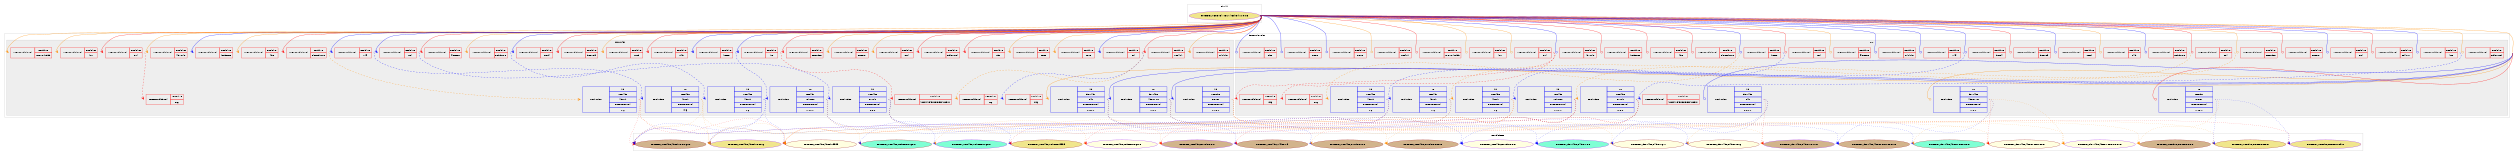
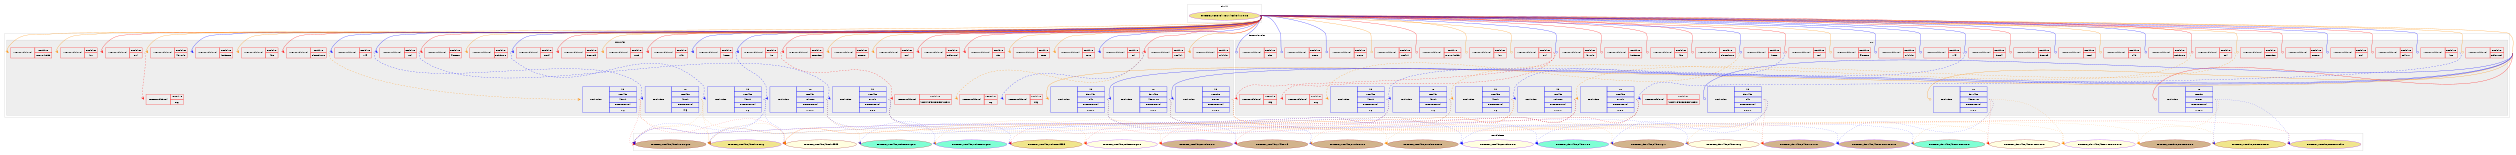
node "portage://dev-libs/glib-2.76.4": fillcolor lightyellow -> tan
node "portage://dev-libs/libgcrypt-1.10.3-r1": color brown -> purple
